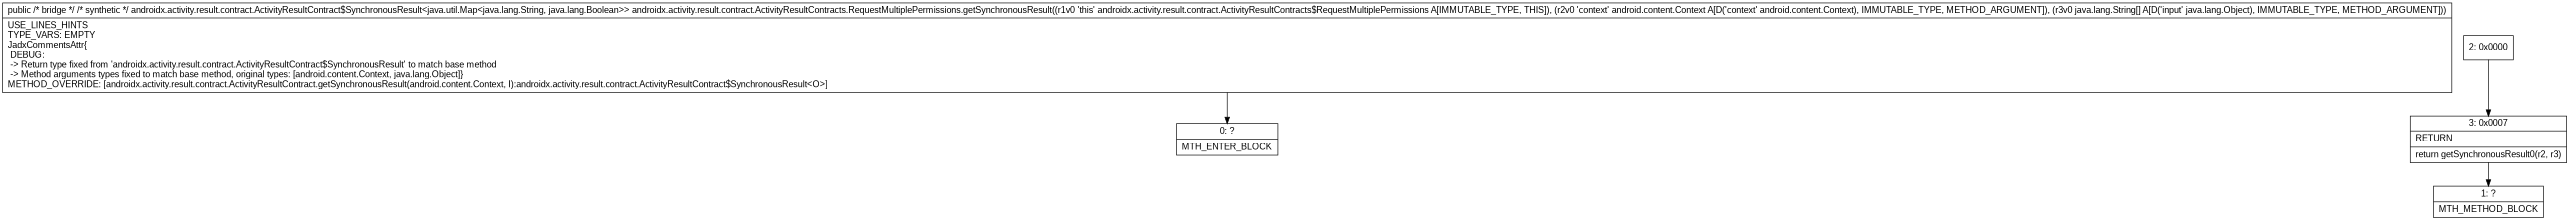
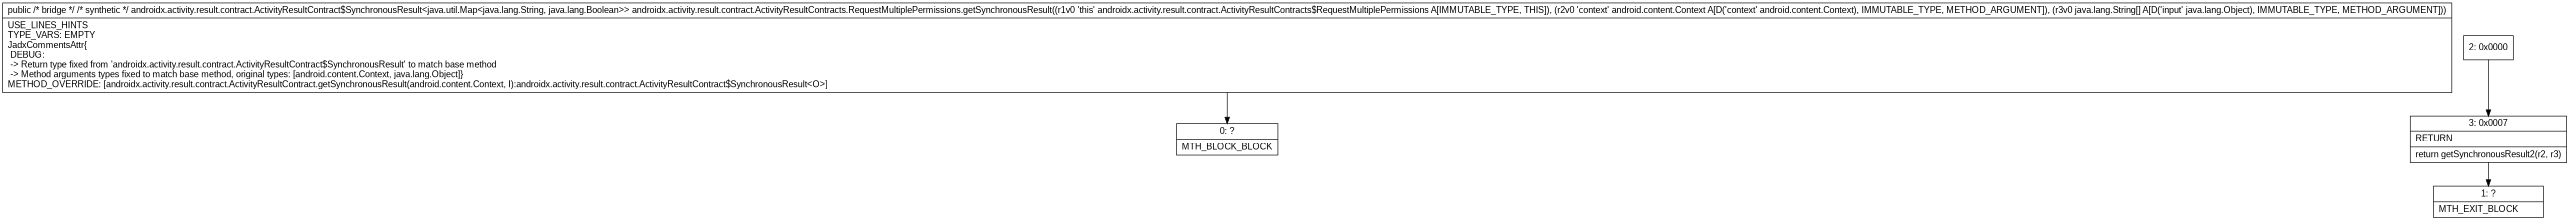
node "0: ?": text "MTH_ENTER_BLOCK" -> "MTH_BLOCK_BLOCK"
node "3: 0x0007": text "return getSynchronousResult0(r2, r3)" -> "return getSynchronousResult2(r2, r3)"
node "1: ?": text "MTH_METHOD_BLOCK" -> "MTH_EXIT_BLOCK"
